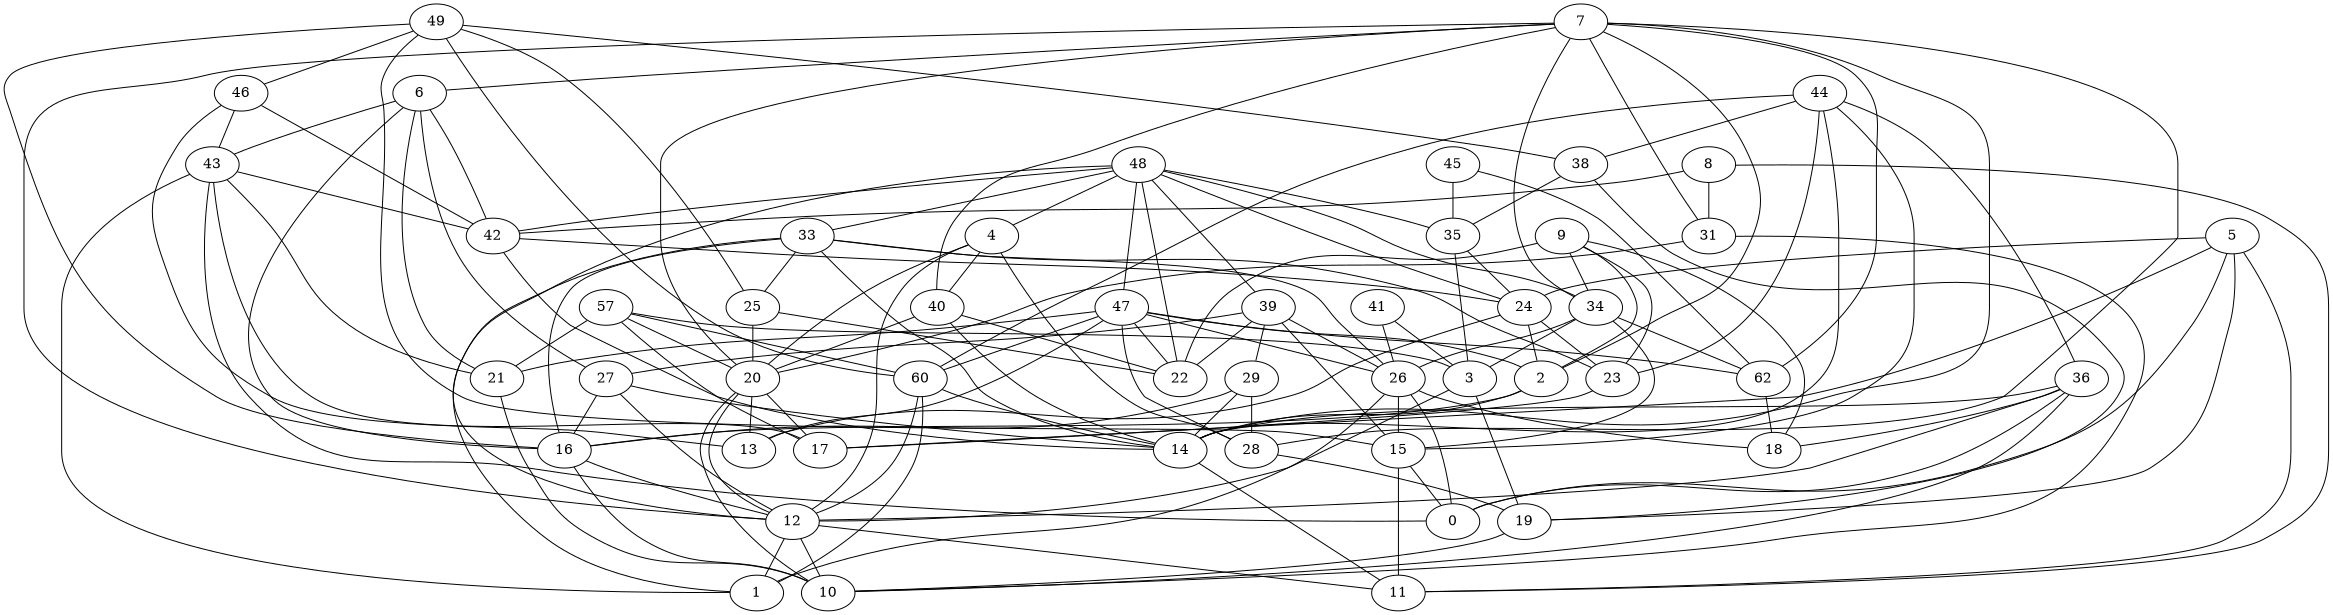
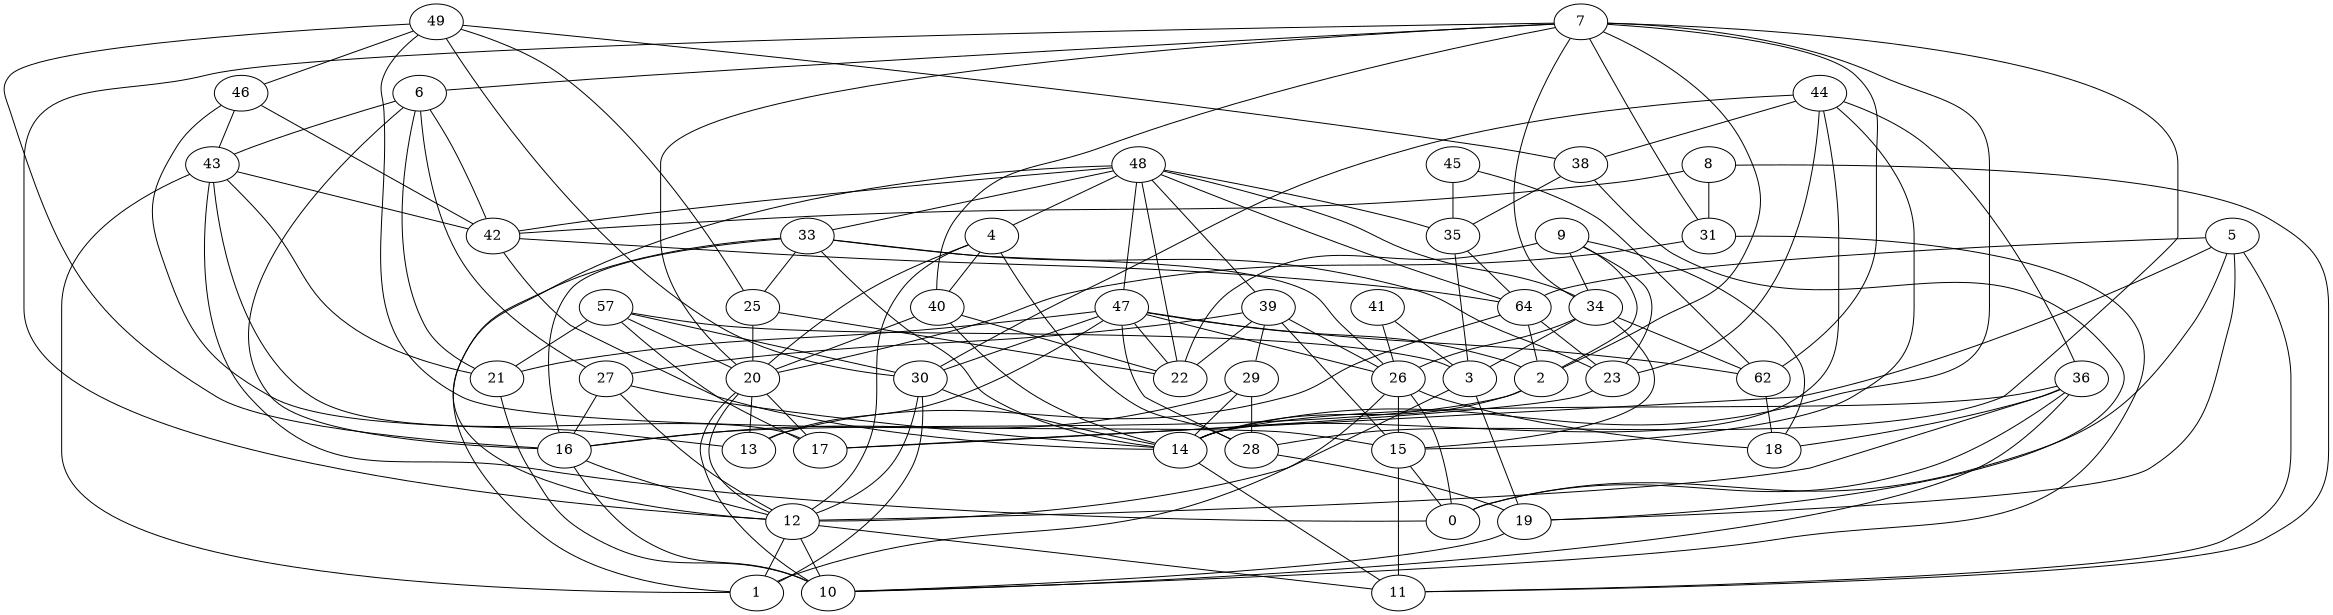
node "24": label "24" -> "64"
node "60": label "60" -> "30"
